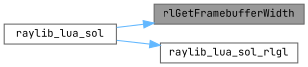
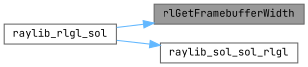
node "raylib_lua_sol": label "raylib_lua_sol" -> "raylib_rlgl_sol"
node "raylib_lua_sol_rlgl": label "raylib_lua_sol_rlgl" -> "raylib_sol_sol_rlgl"
